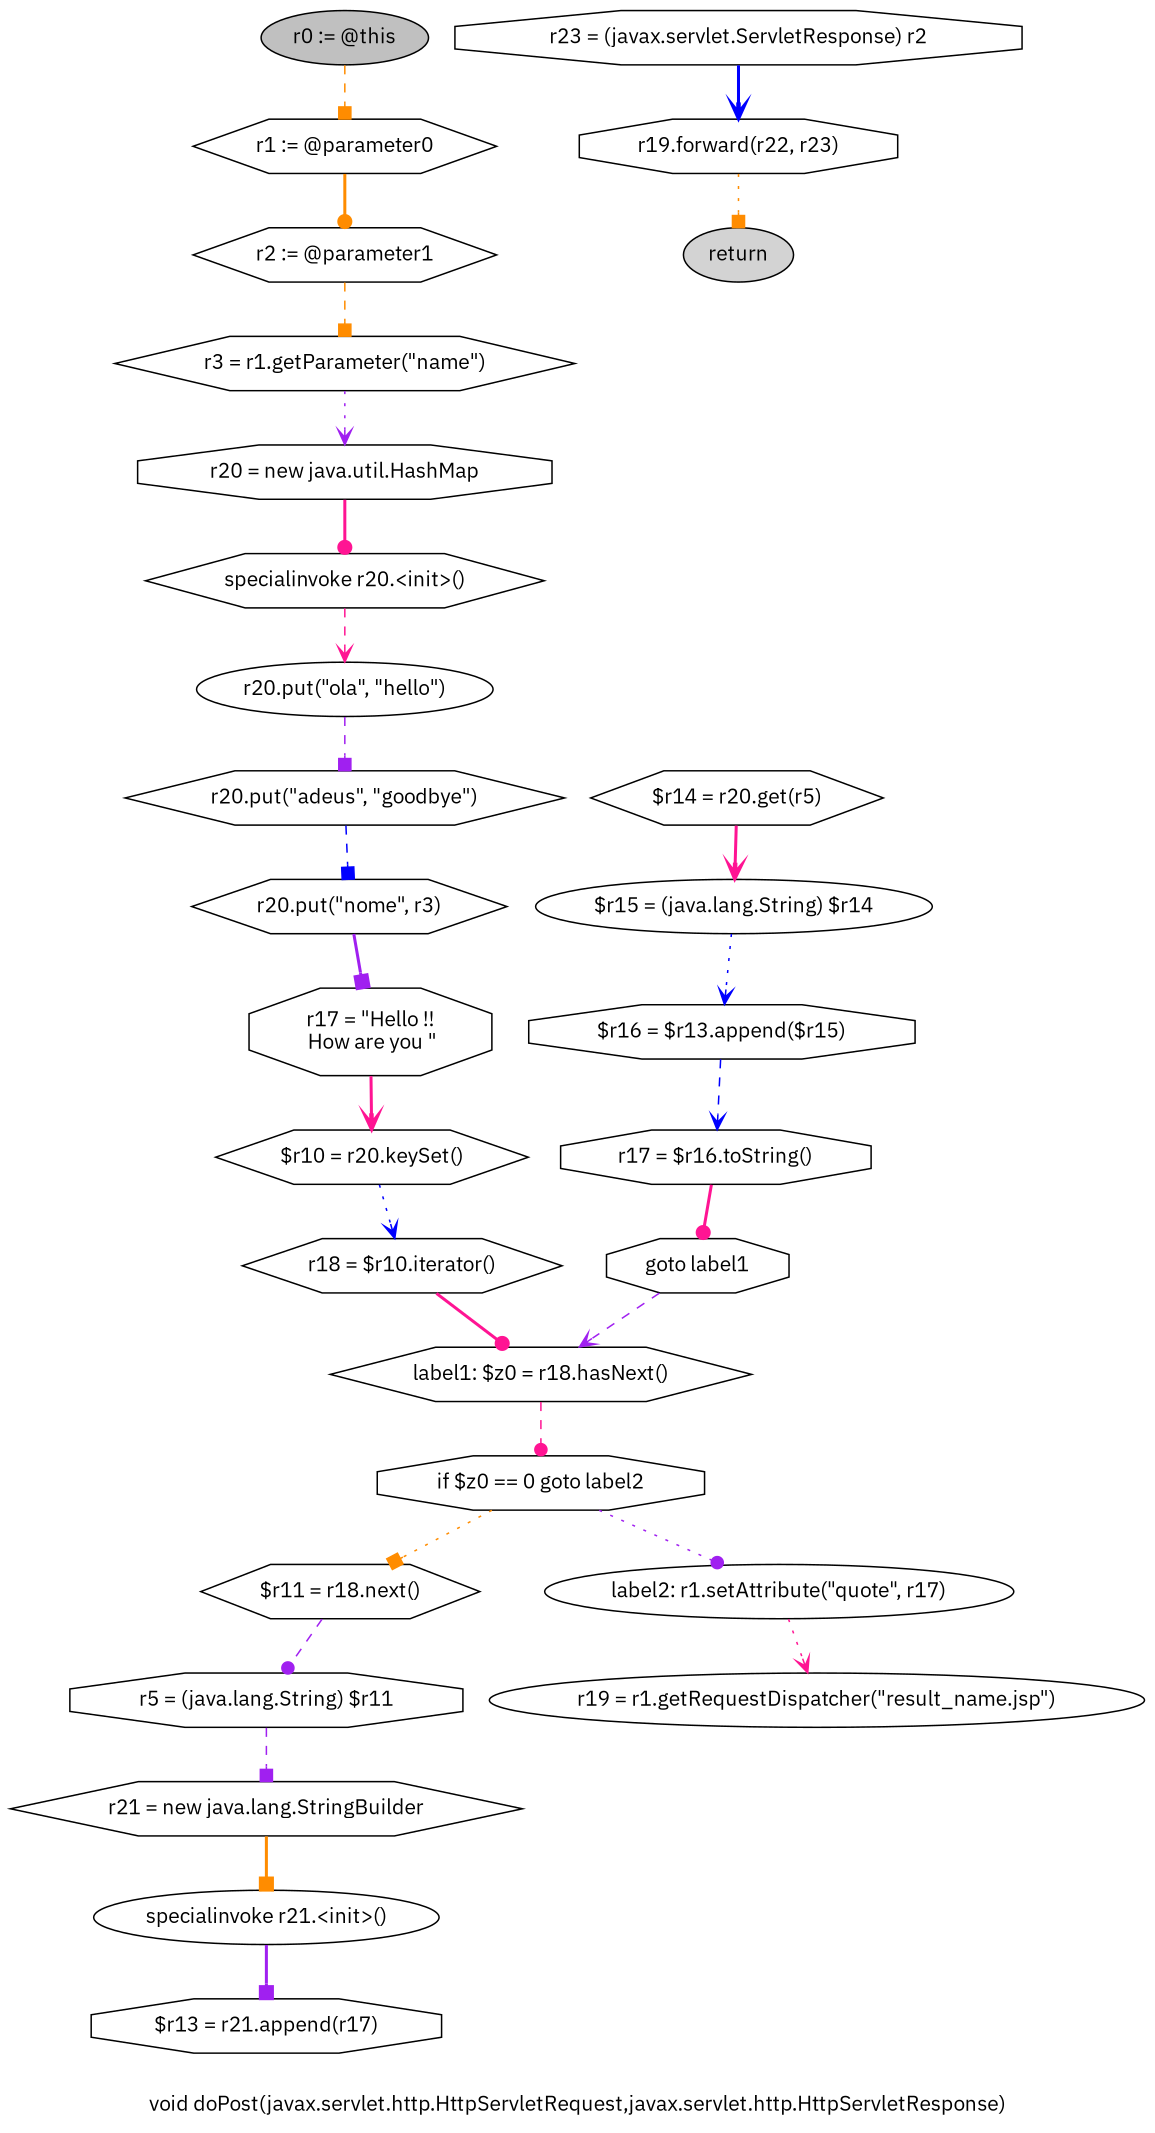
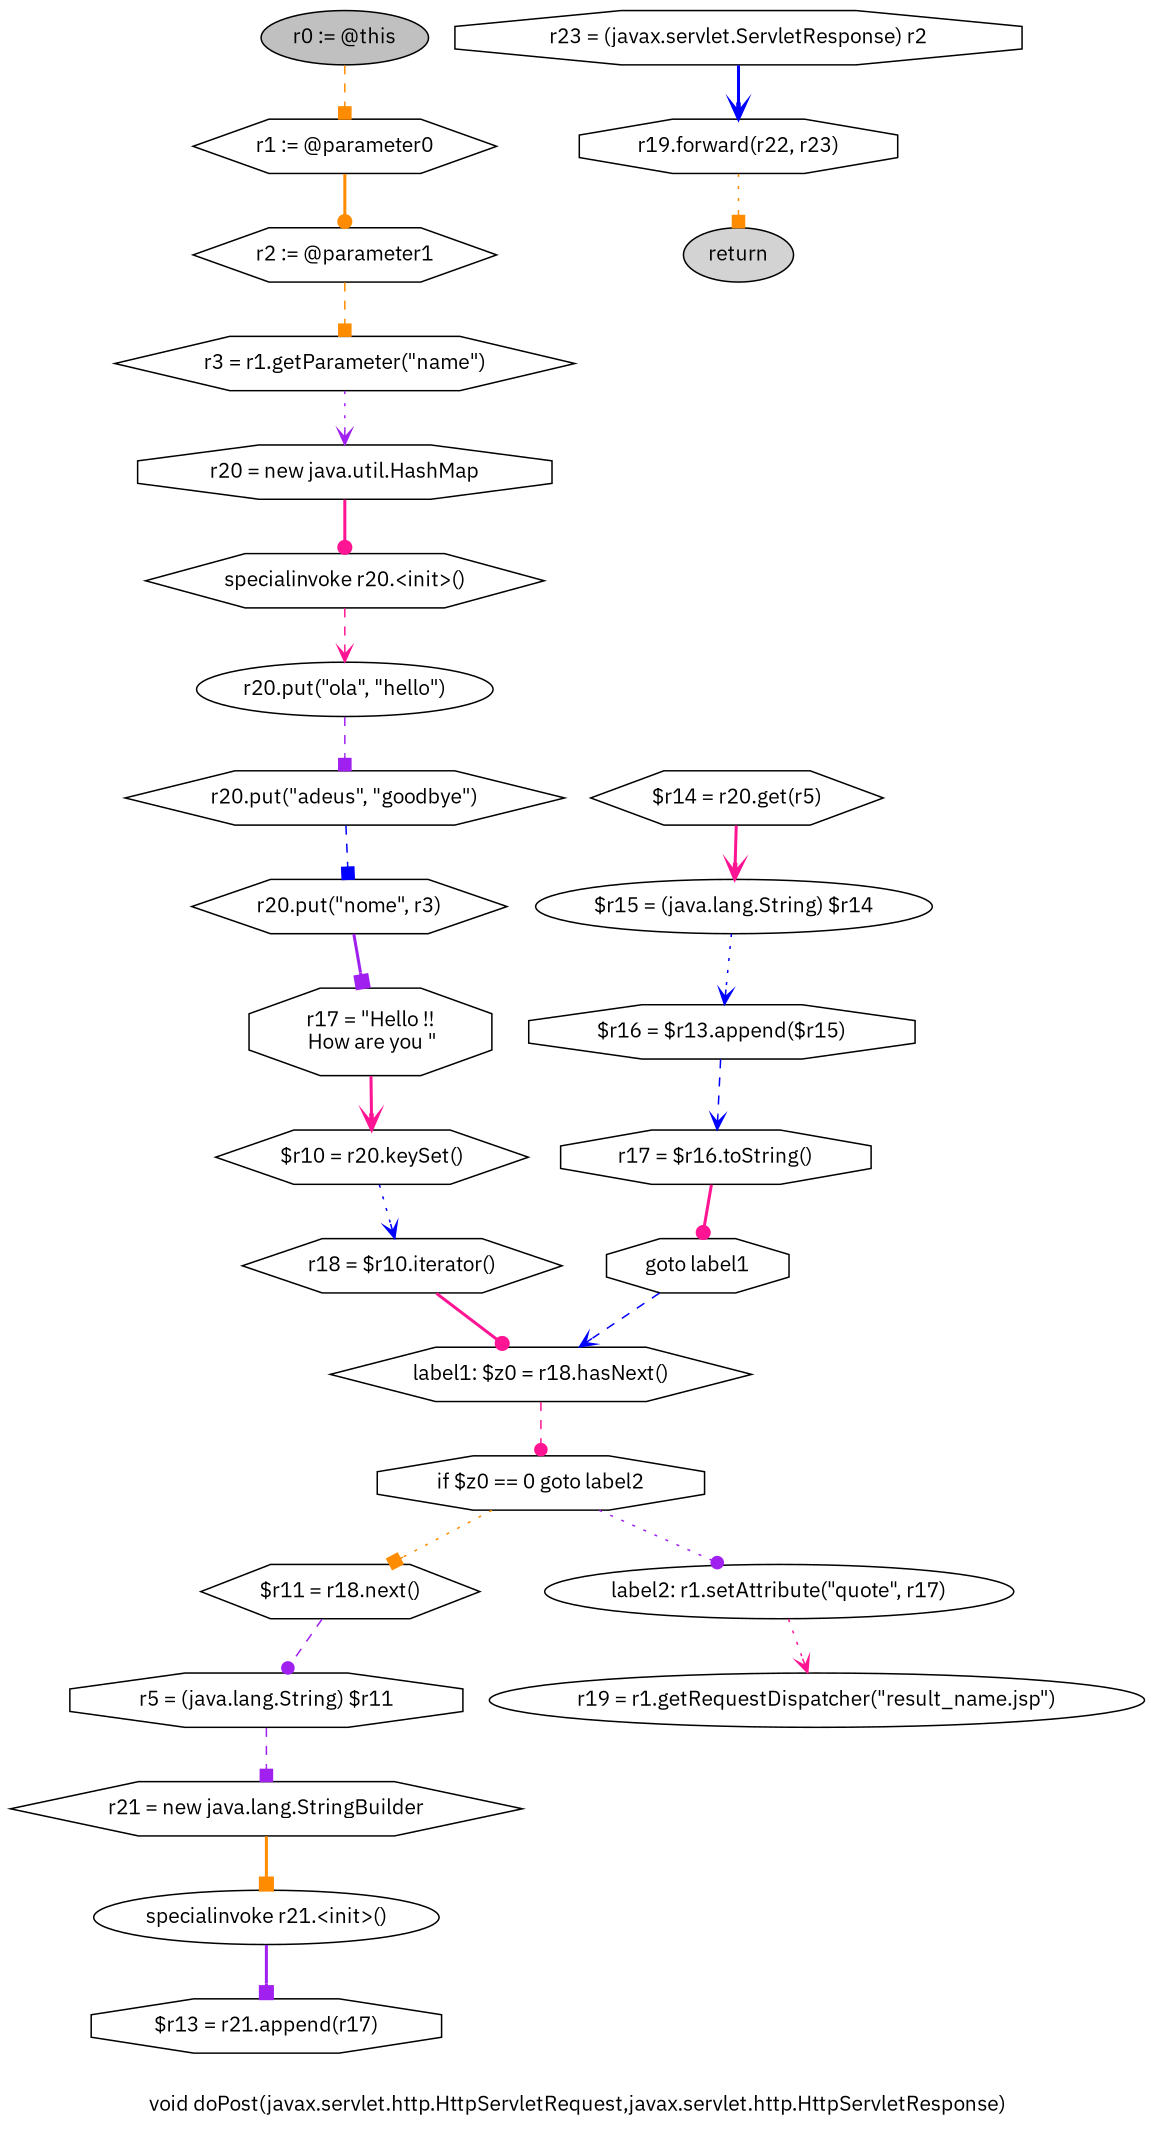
edge "goto label1" -> "label1: $z0 = r18.hasNext()": color purple -> blue
